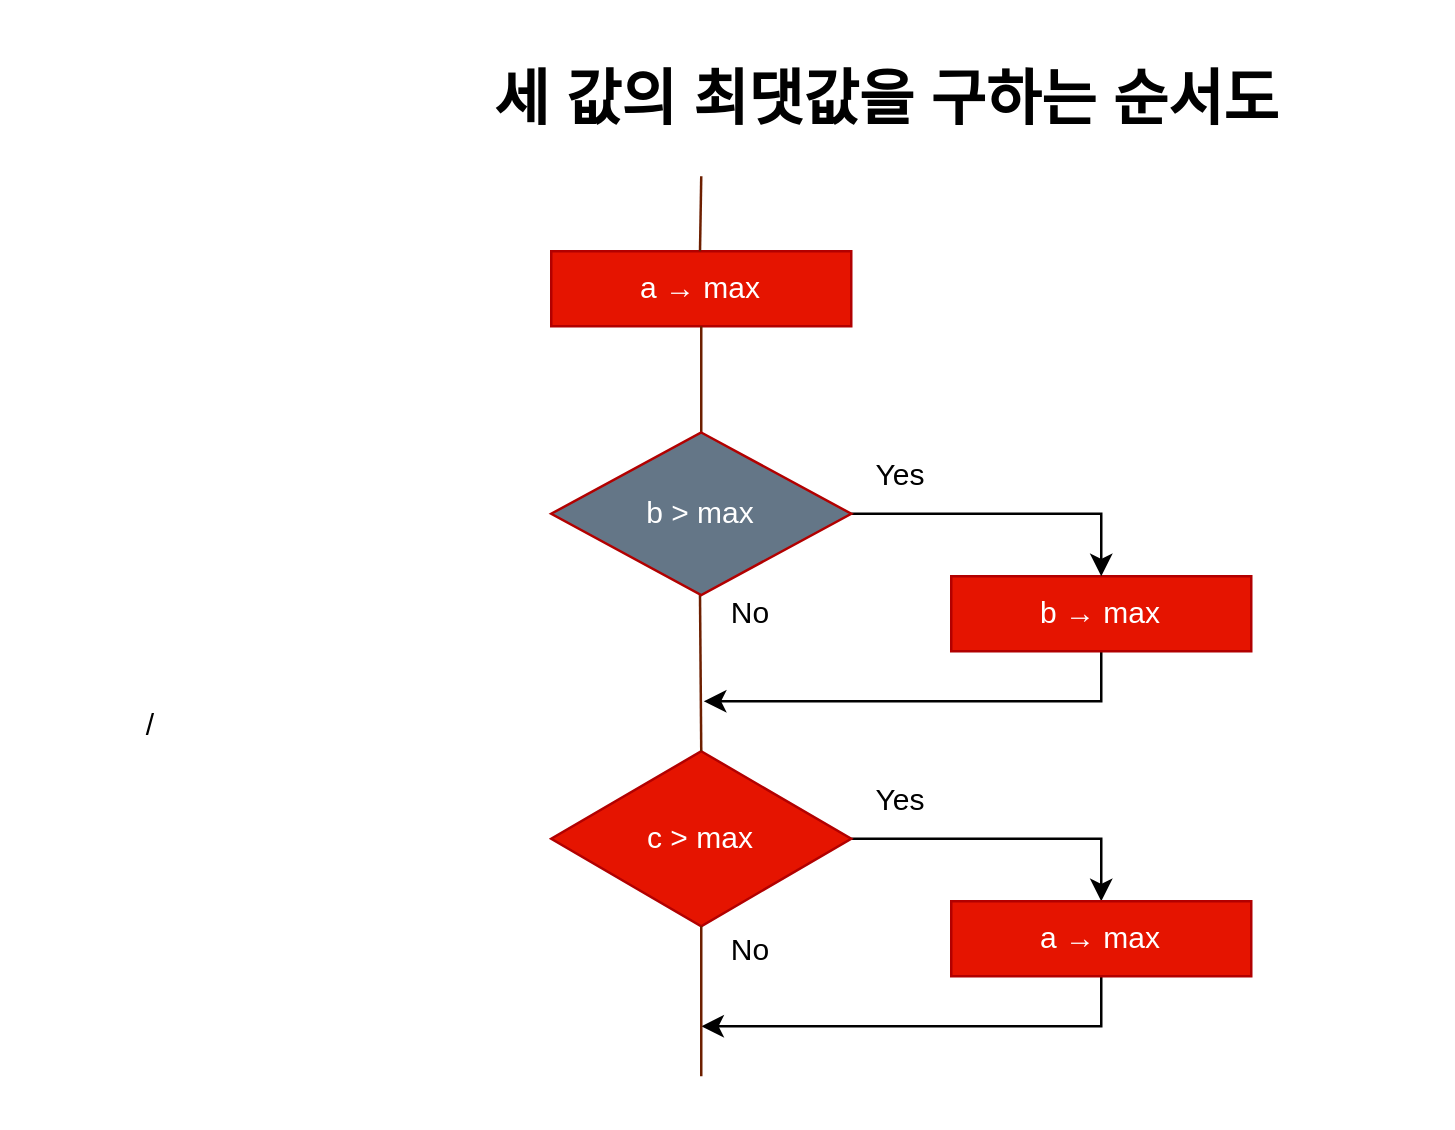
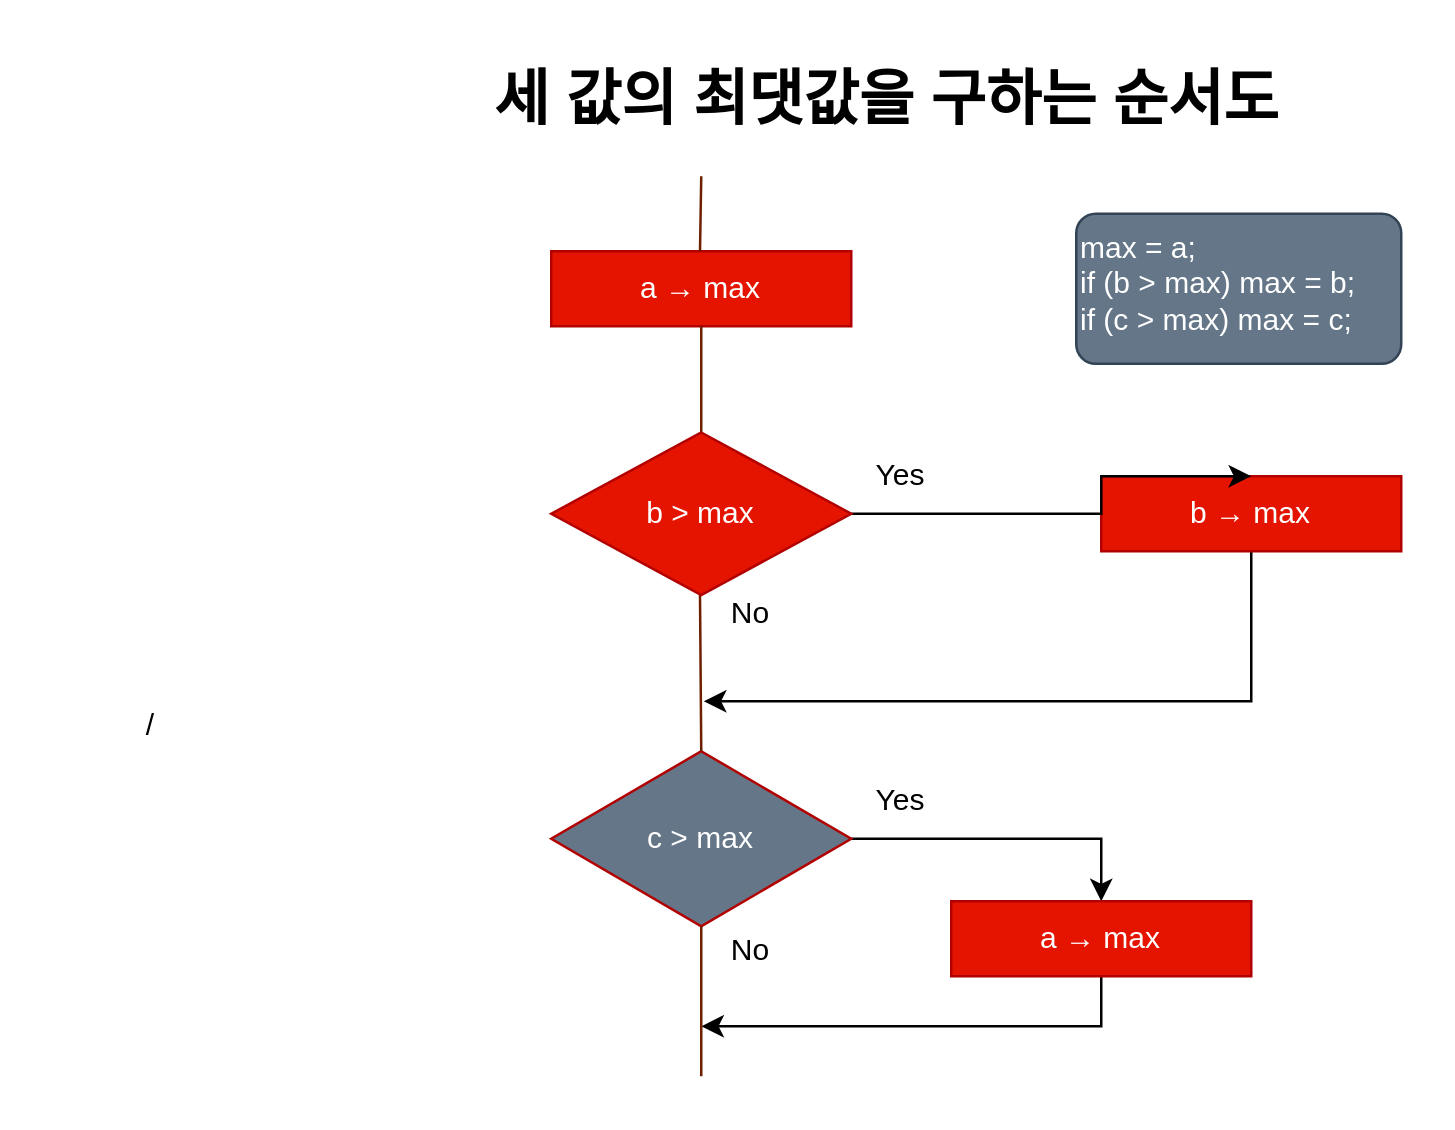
node "max = a; if (b > max) max = b; if (c > max) max = c;": added
node "b > max": fillcolor #647687 -> #e51400
node "b → max": moved (1101, 614) -> (1251, 514)
node "c > max": fillcolor #e51400 -> #647687
